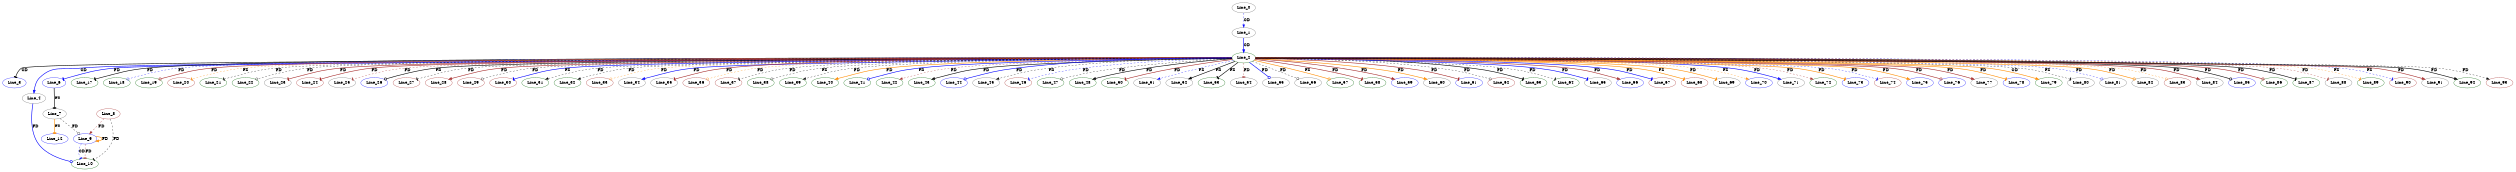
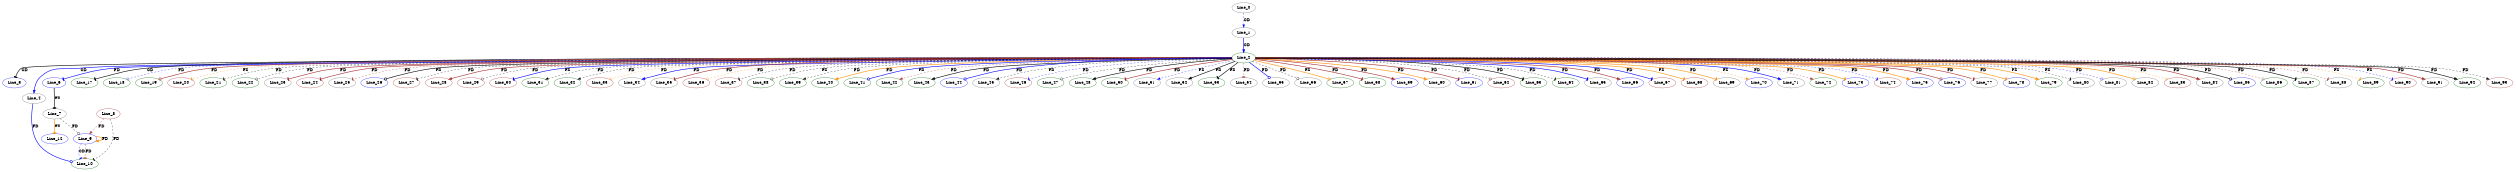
edge "Line_2" -> "Line_86": style bold -> dashed
edge "Line_2" -> "Line_77": arrowhead normal -> tee
edge "Line_2" -> "Line_17": label "FD" -> "CD"
edge "Line_2" -> "Line_79": label "CD" -> "FD"
